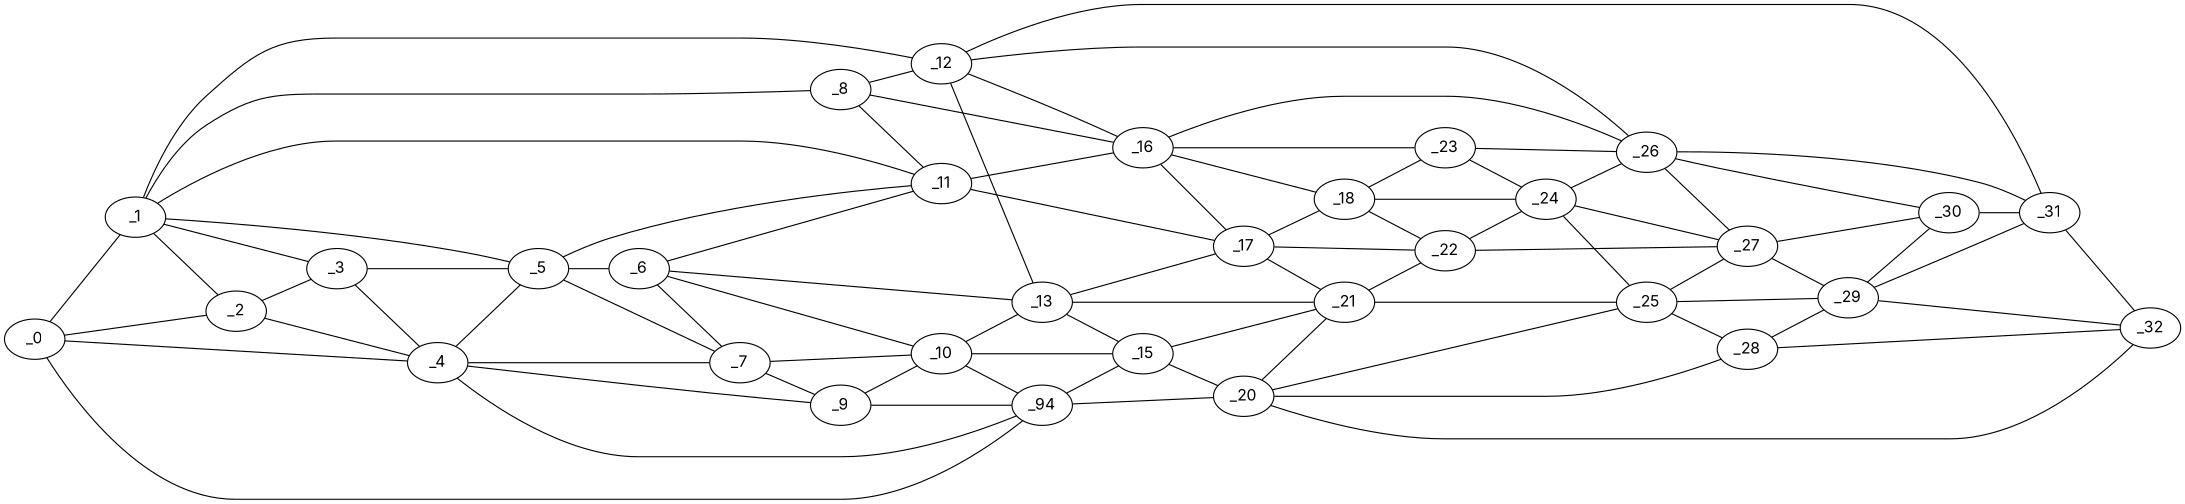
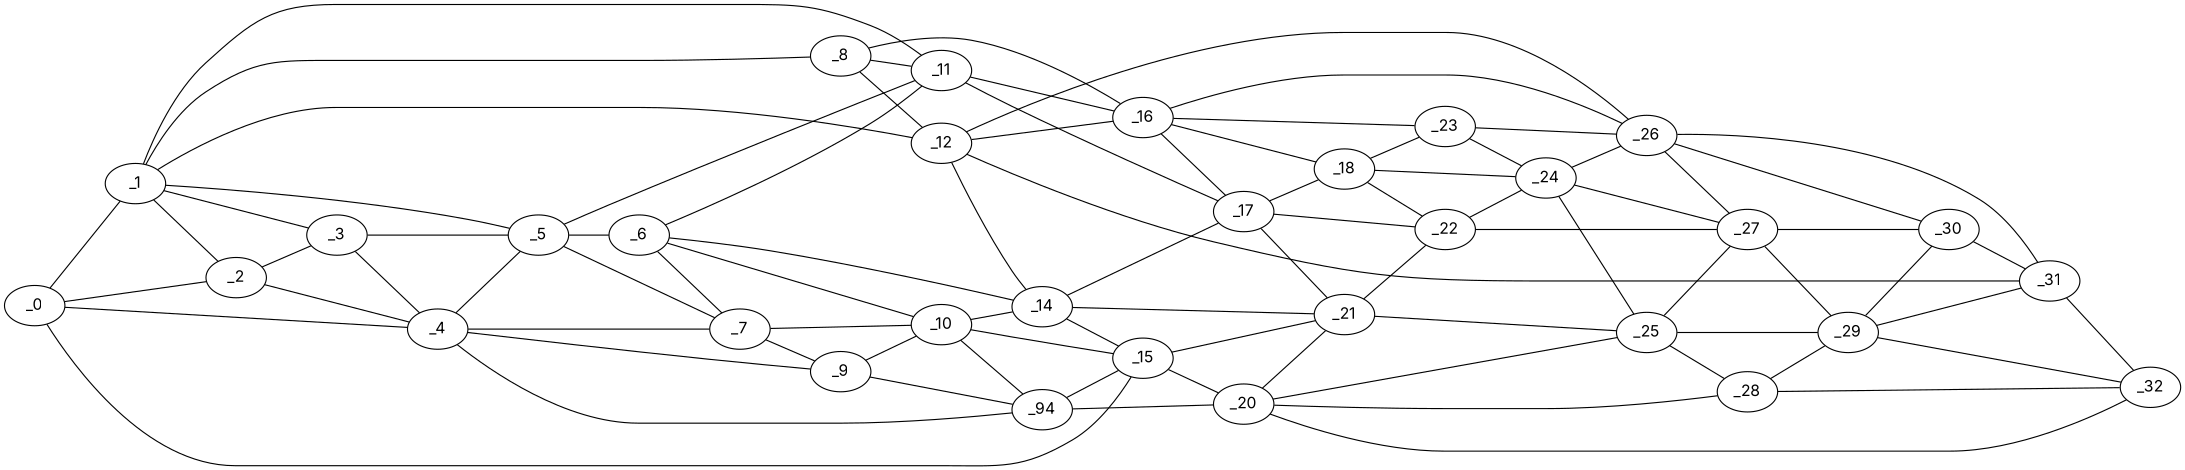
node "_13": label "_13" -> "_14"
edge "_0" -- "_94": now "_0" -- "_15"
